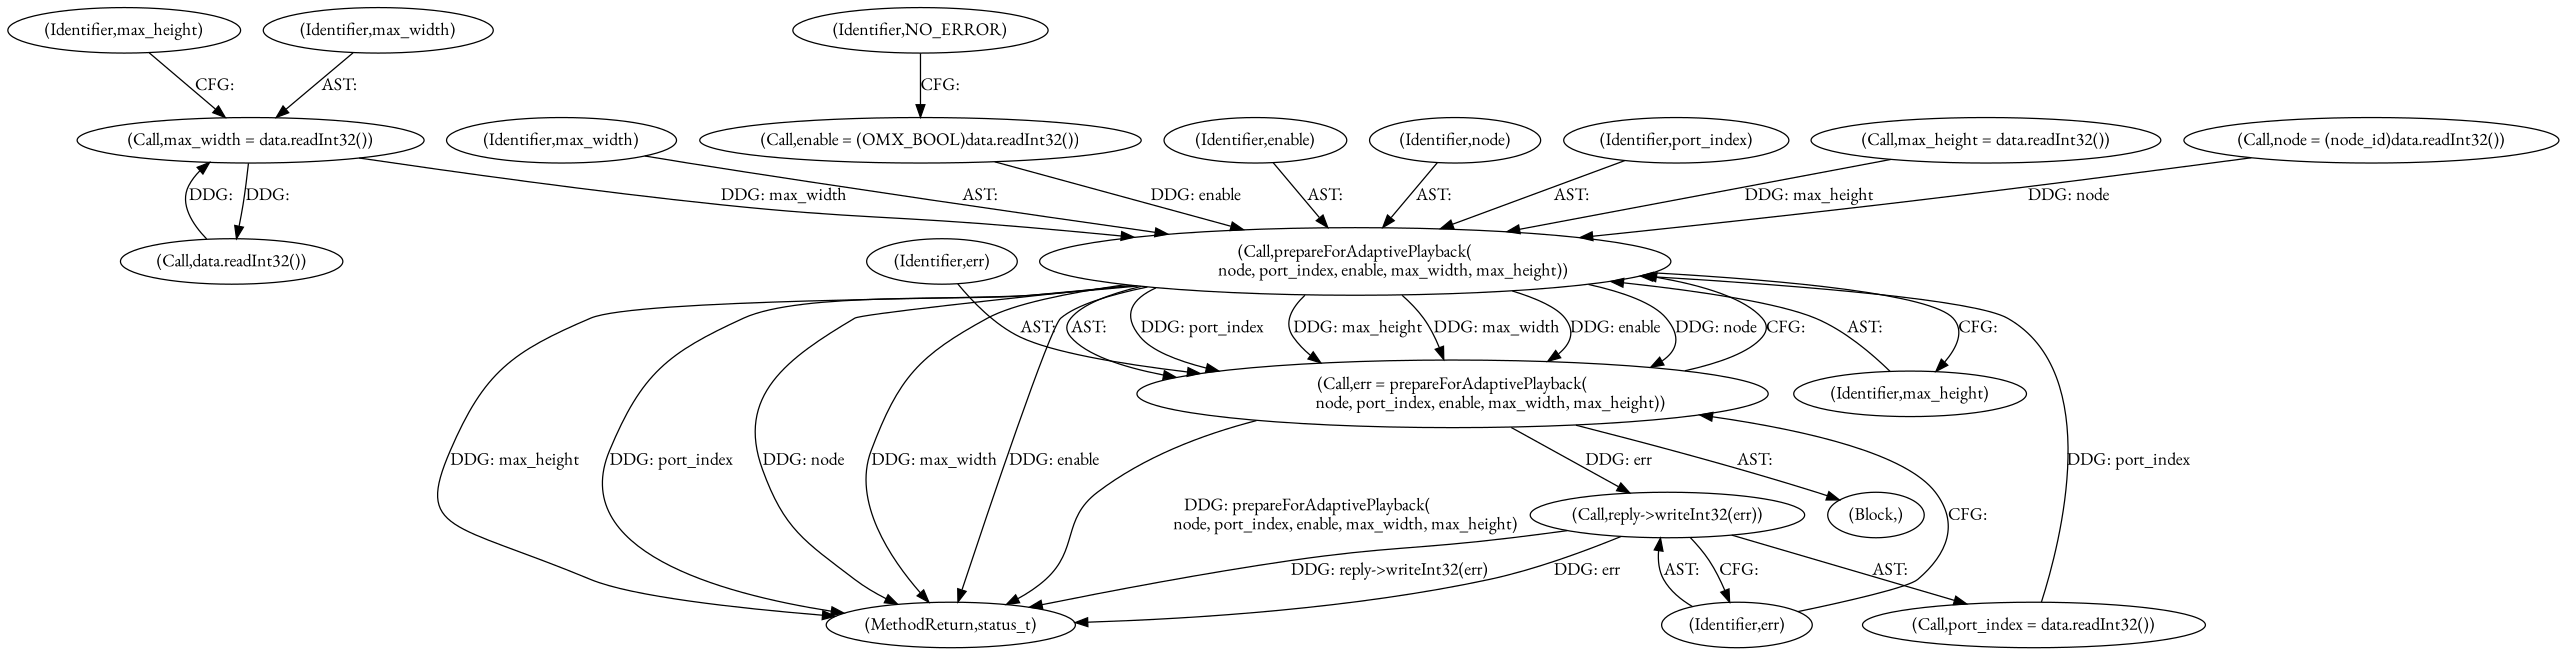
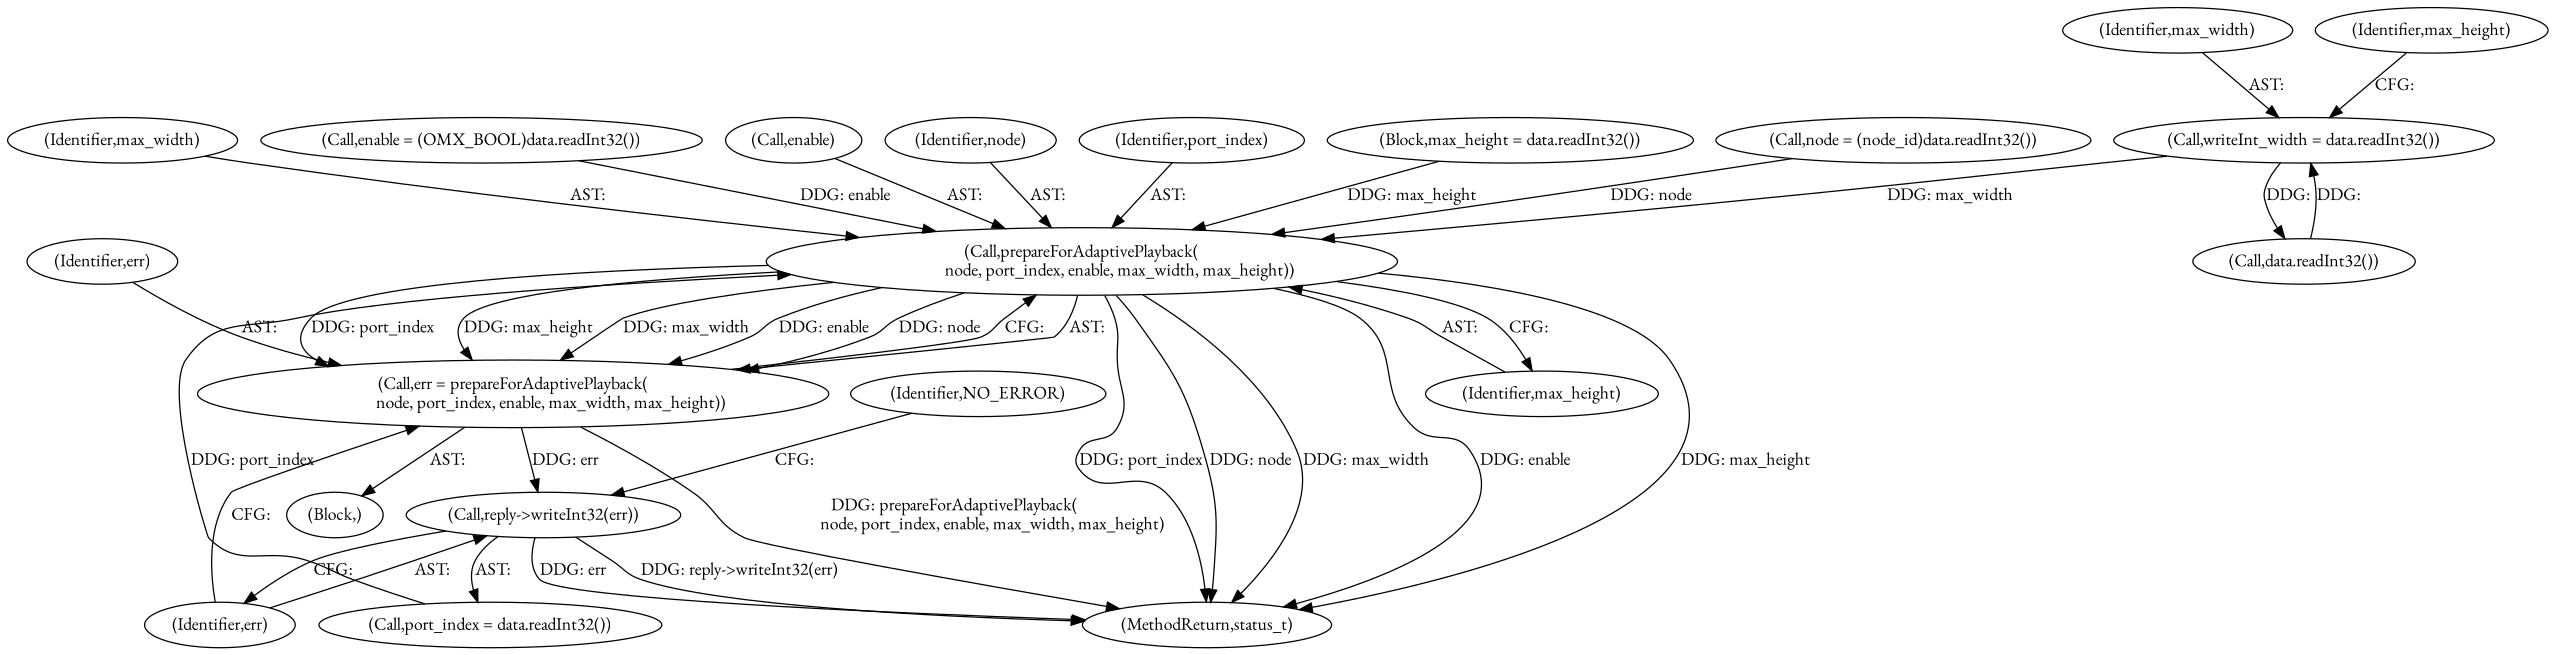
edge "(Identifier,NO_ERROR)" -> "(Call,enable = (OMX_BOOL)data.readInt32())": now "(Identifier,NO_ERROR)" -> "(Call,reply->writeInt32(err))"
node "(Call,max_width = data.readInt32())": label "(Call,max_width = data.readInt32())" -> "(Call,writeInt_width = data.readInt32())"
node "(Identifier,enable)": label "(Identifier,enable)" -> "(Call,enable)"
node "(Call,max_height = data.readInt32())": label "(Call,max_height = data.readInt32())" -> "(Block,max_height = data.readInt32())"
